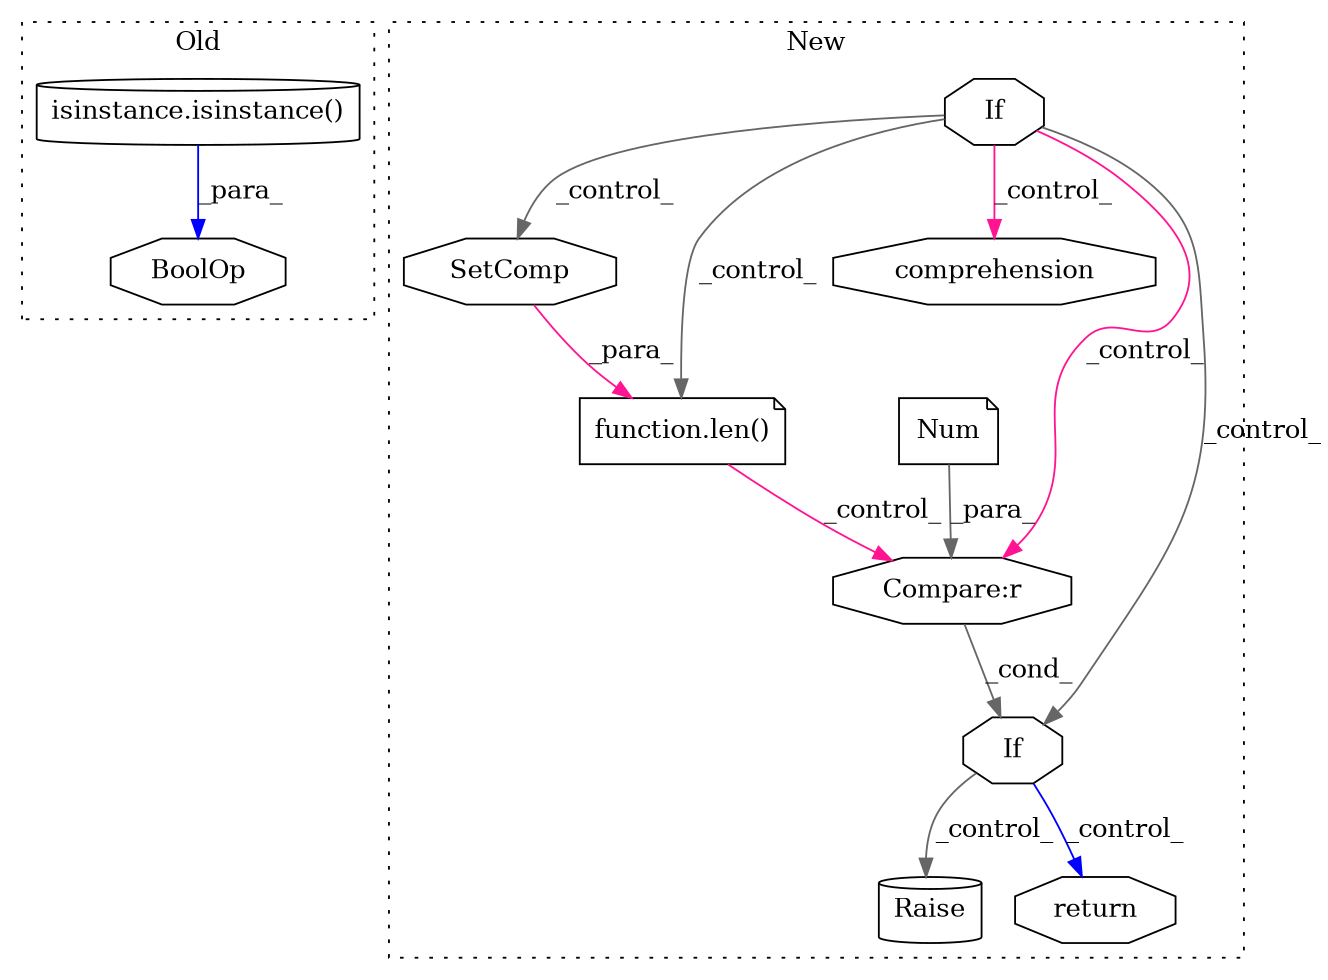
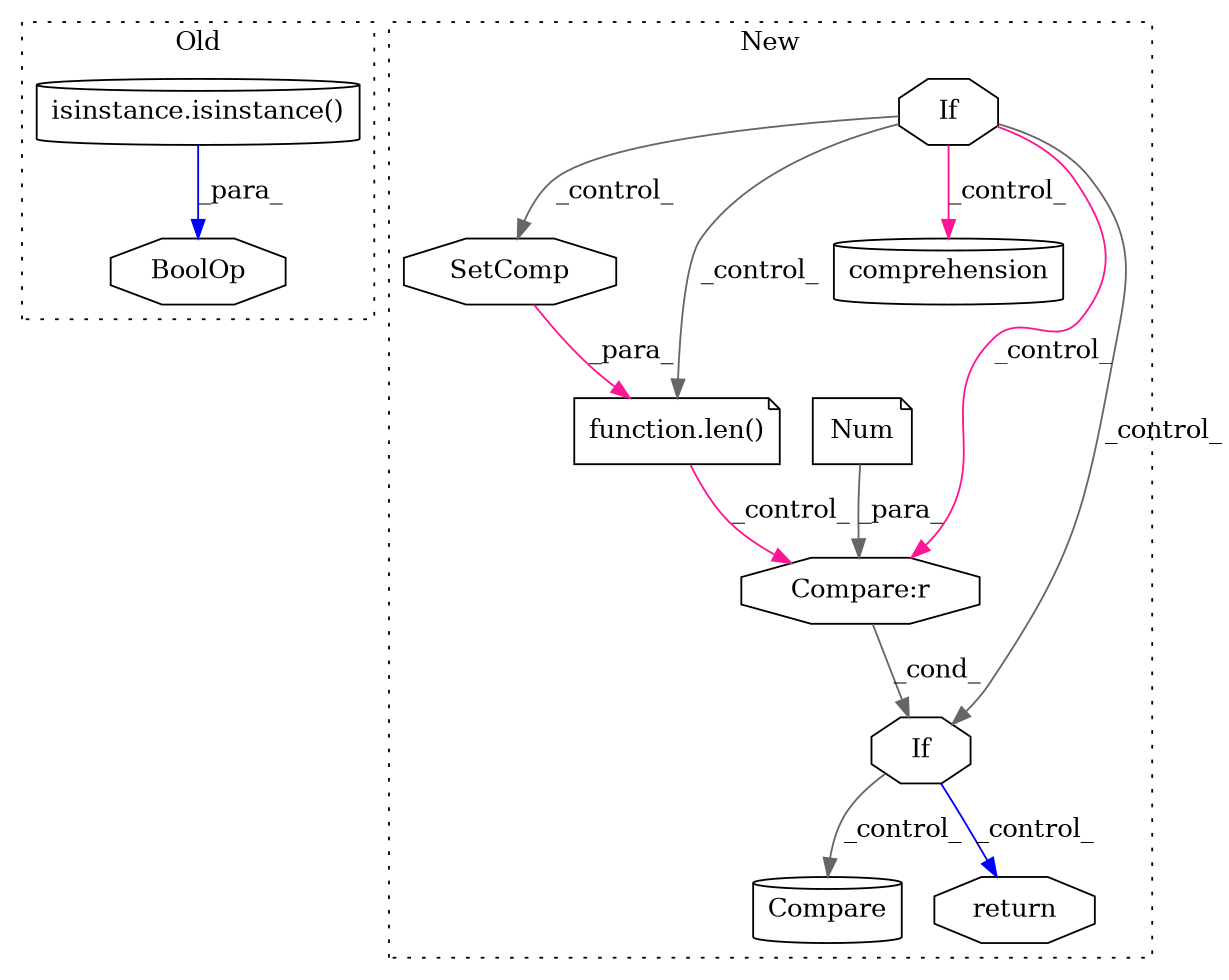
node "comprehension": shape octagon -> cylinder
node "Raise": label "Raise" -> "Compare"
